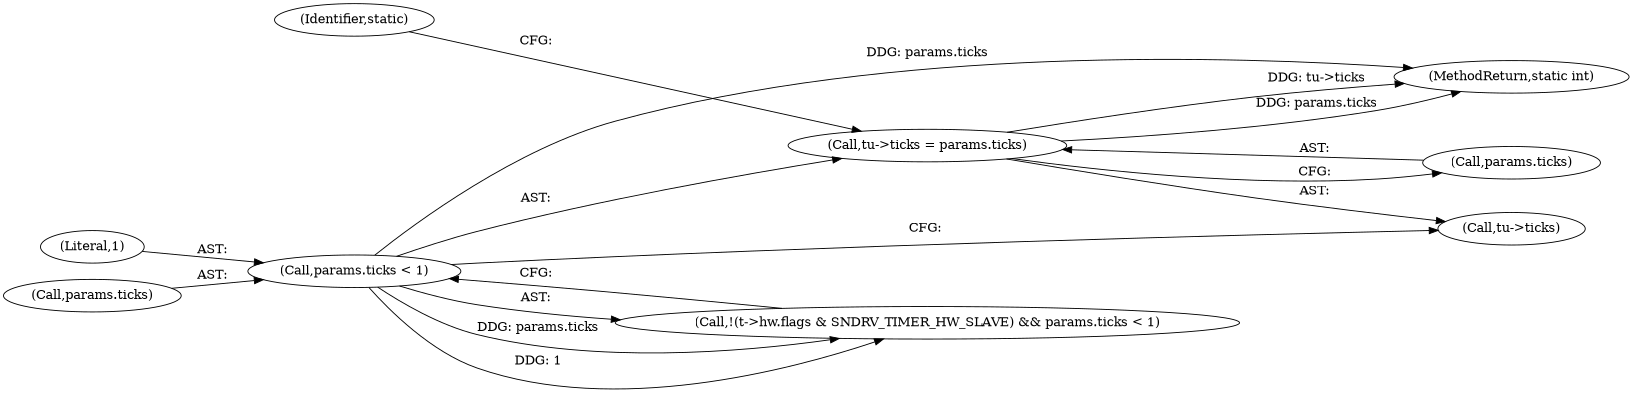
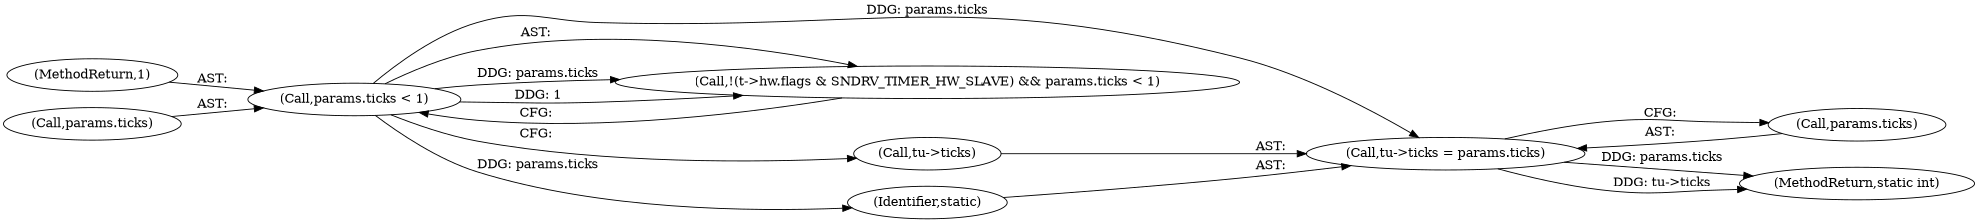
edge "(Identifier,static)" -> "(Call,tu->ticks = params.ticks)": label "CFG: " -> "AST: "
edge "(Call,params.ticks < 1)" -> "(MethodReturn,static int)": now "(Call,params.ticks < 1)" -> "(Identifier,static)"
edge "(Call,tu->ticks = params.ticks)" -> "(Call,tu->ticks)": reversed
edge "(Call,params.ticks < 1)" -> "(Call,tu->ticks = params.ticks)": label "AST: " -> "DDG: params.ticks"
node "(Literal,1)": label "(Literal,1)" -> "(MethodReturn,1)"
